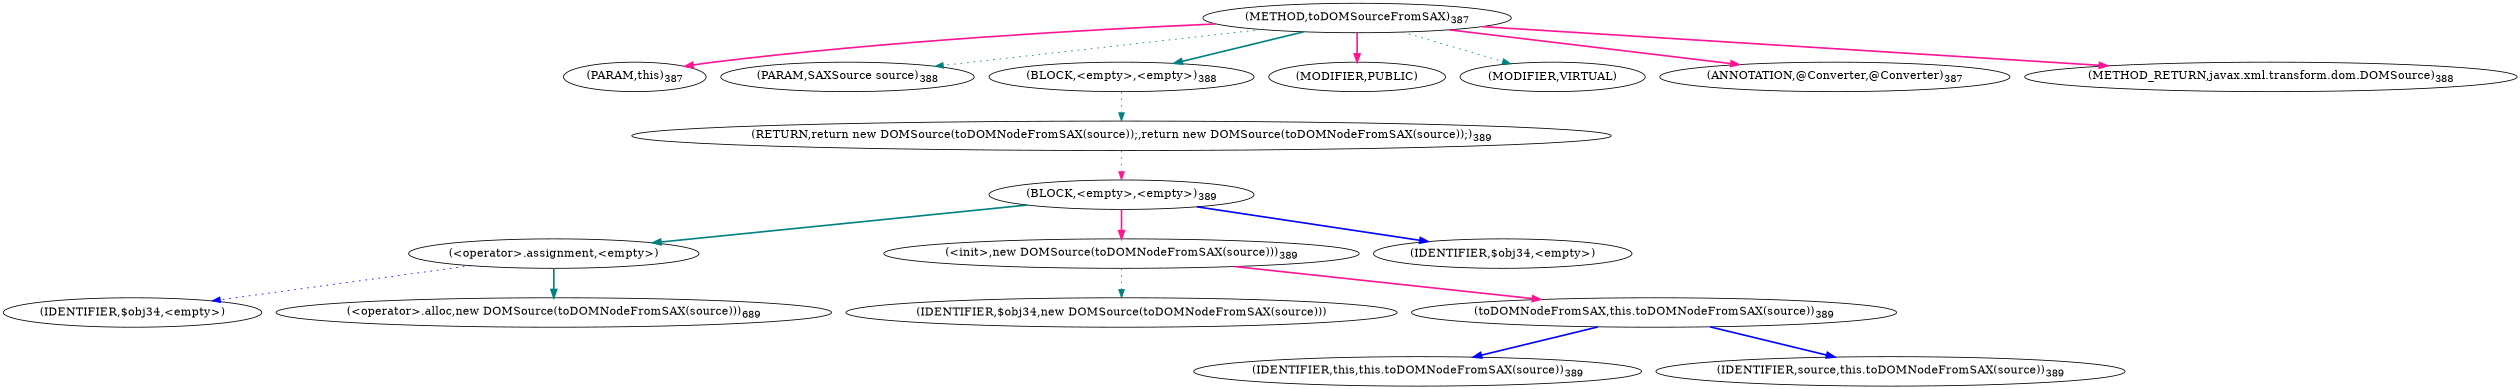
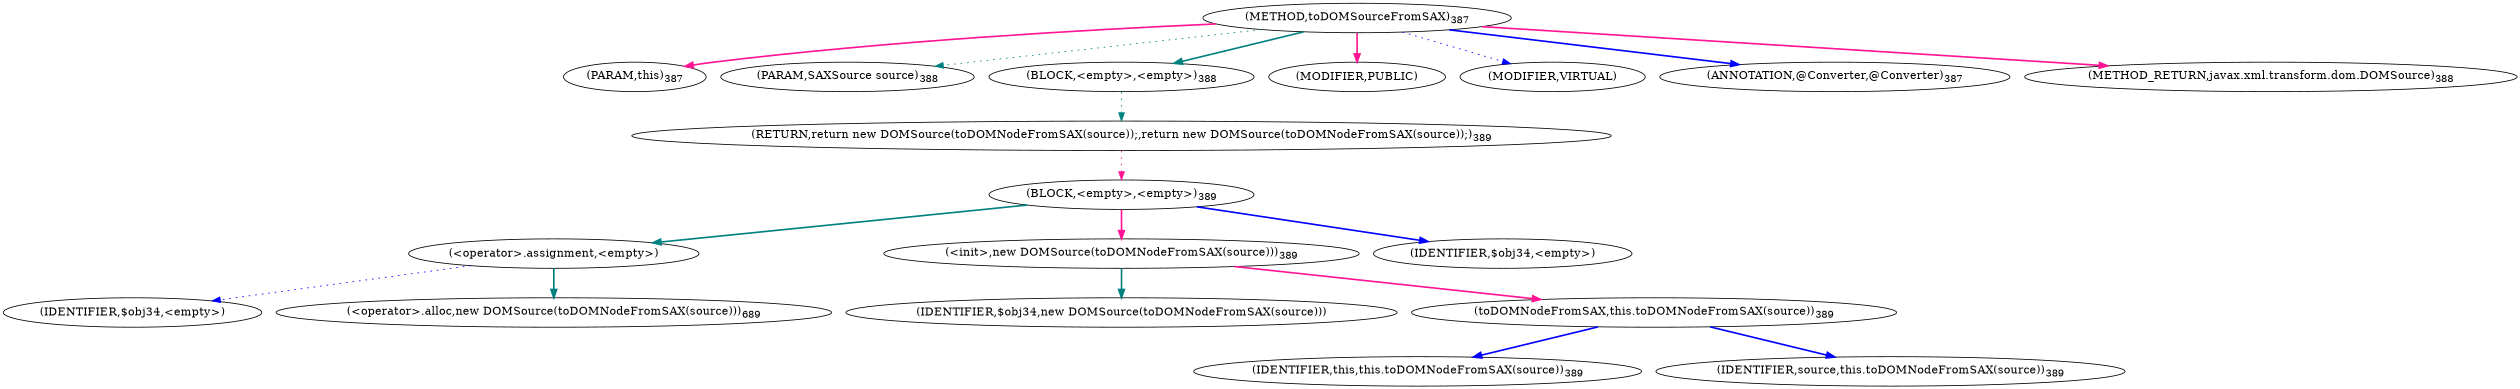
edge "(METHOD,toDOMSourceFromSAX)" -> "(MODIFIER,VIRTUAL)": color teal -> blue
edge "(METHOD,toDOMSourceFromSAX)" -> "(ANNOTATION,@Converter,@Converter)": color deeppink -> blue
edge "(<init>,new DOMSource(toDOMNodeFromSAX(source)))" -> "(IDENTIFIER,$obj34,new DOMSource(toDOMNodeFromSAX(source)))": style dotted -> bold
